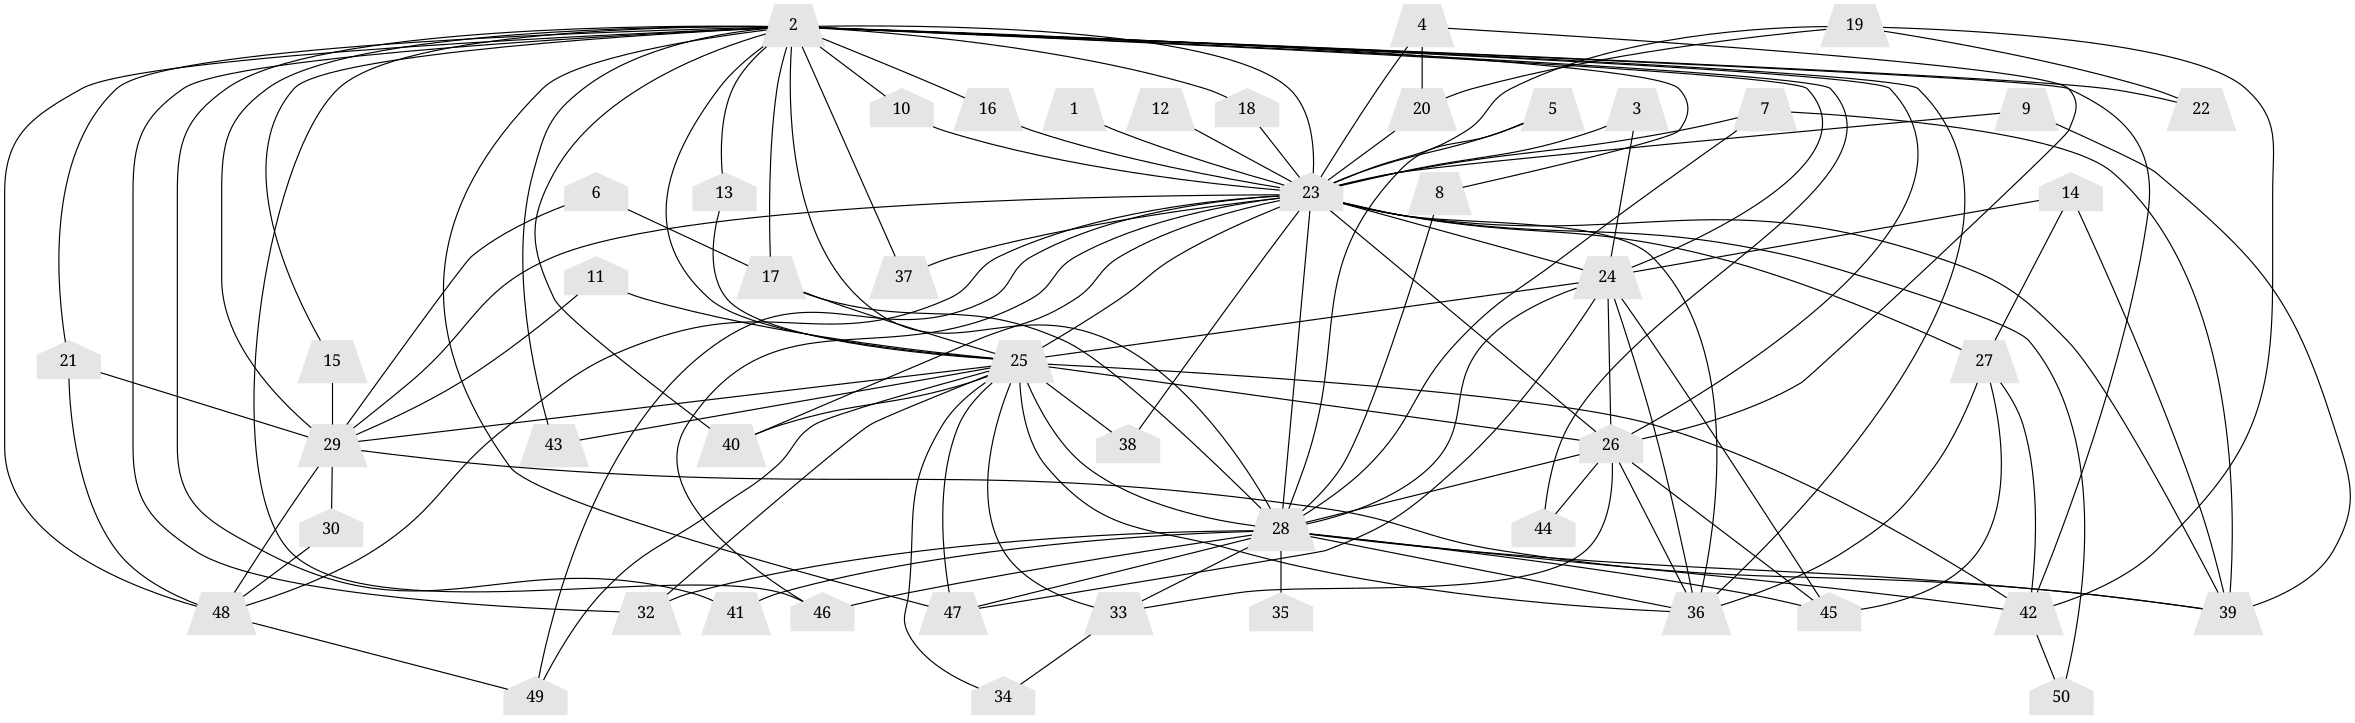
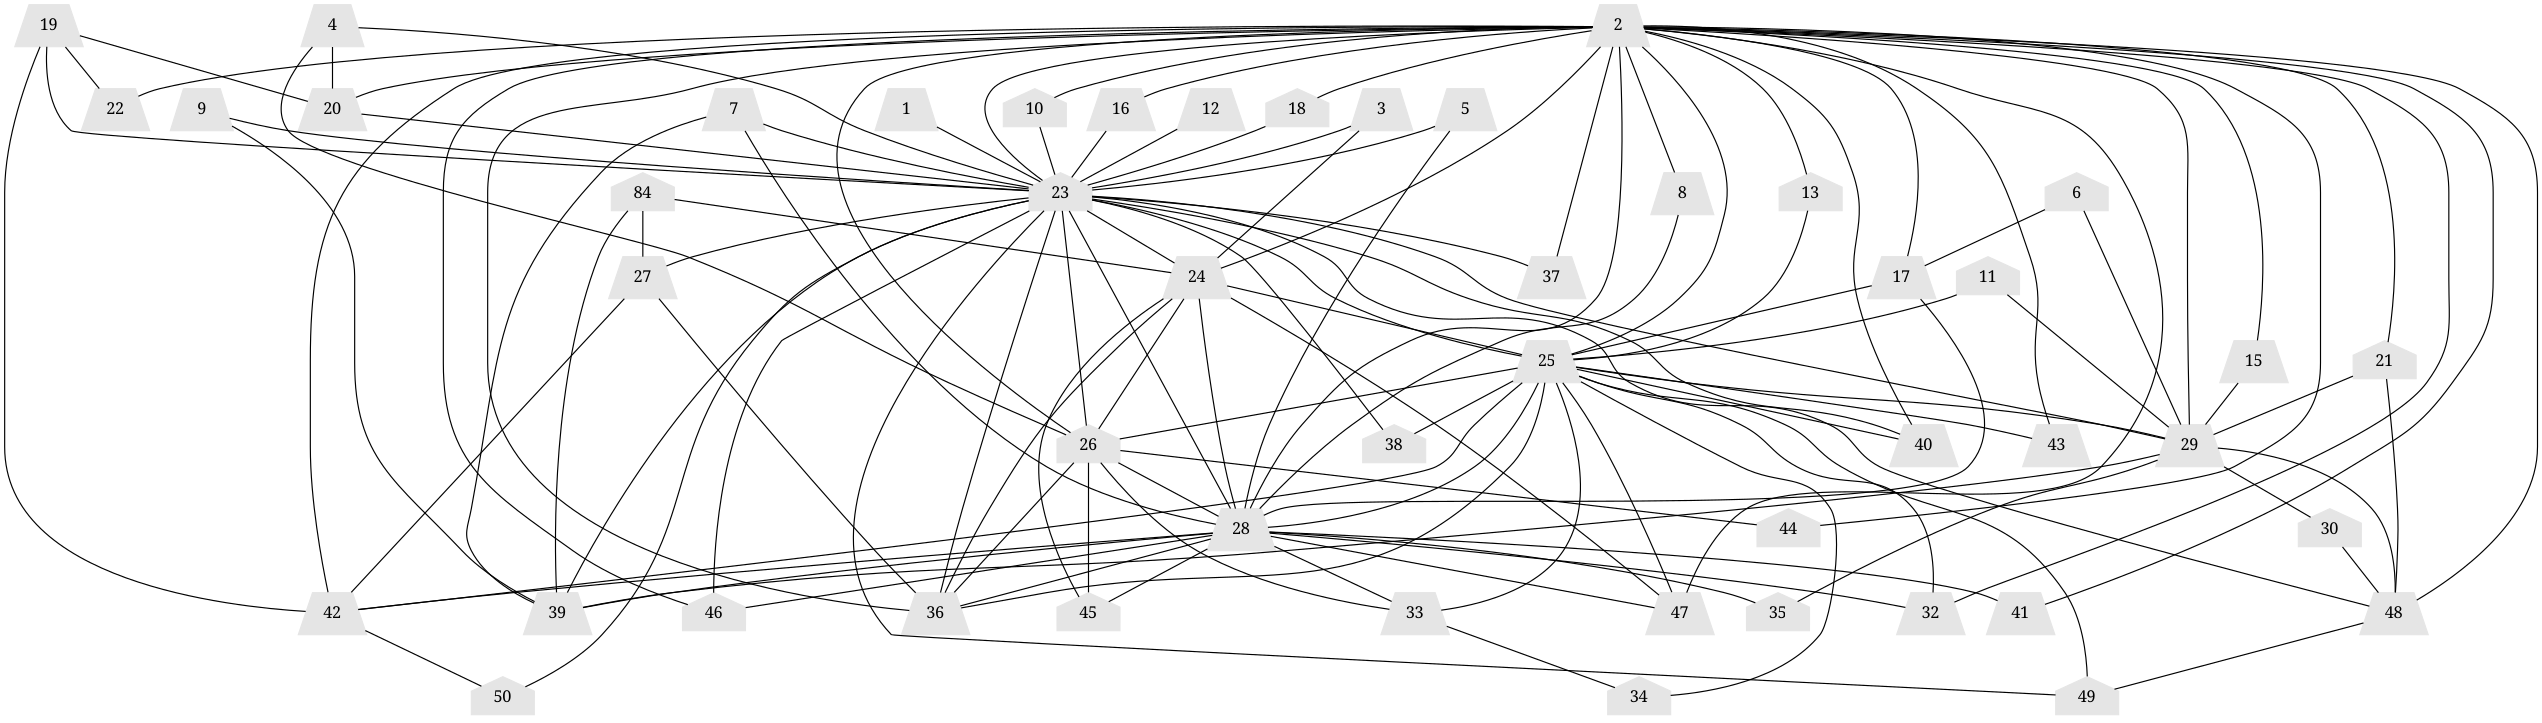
edge "2" -- "20": added
node "14": label "14" -> "84"
edge "29" -- "35": added
edge "27" -- "45": removed
